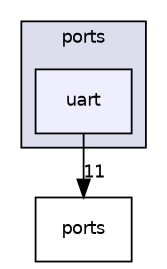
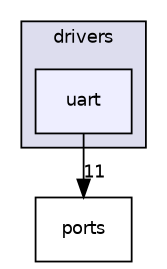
cluster "ports": label "ports" -> "drivers"
